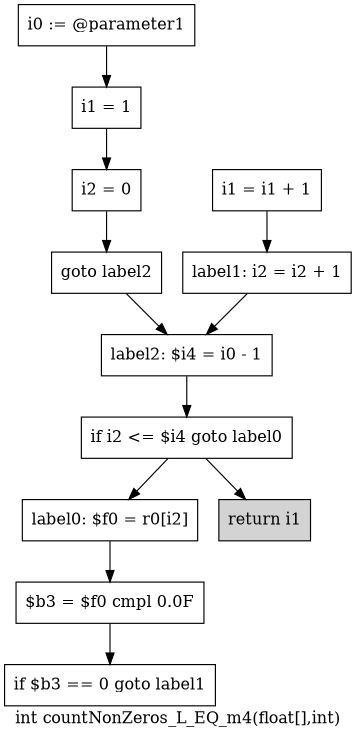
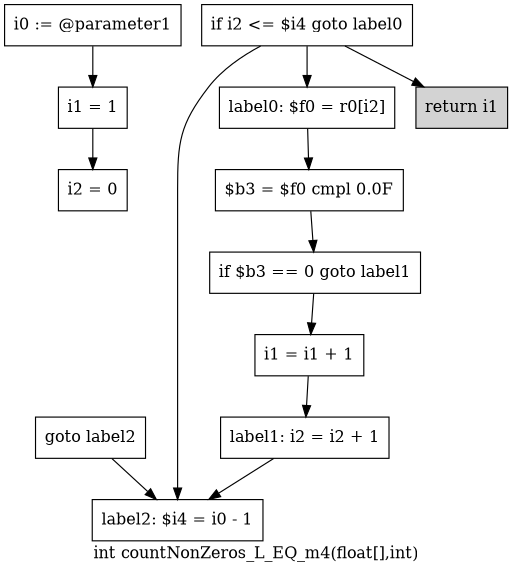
edge "i2 = 0" -> "goto label2": removed
edge "if $b3 == 0 goto label1" -> "i1 = i1 + 1": added
edge "label2: $i4 = i0 - 1" -> "if i2 <= $i4 goto label0": reversed
